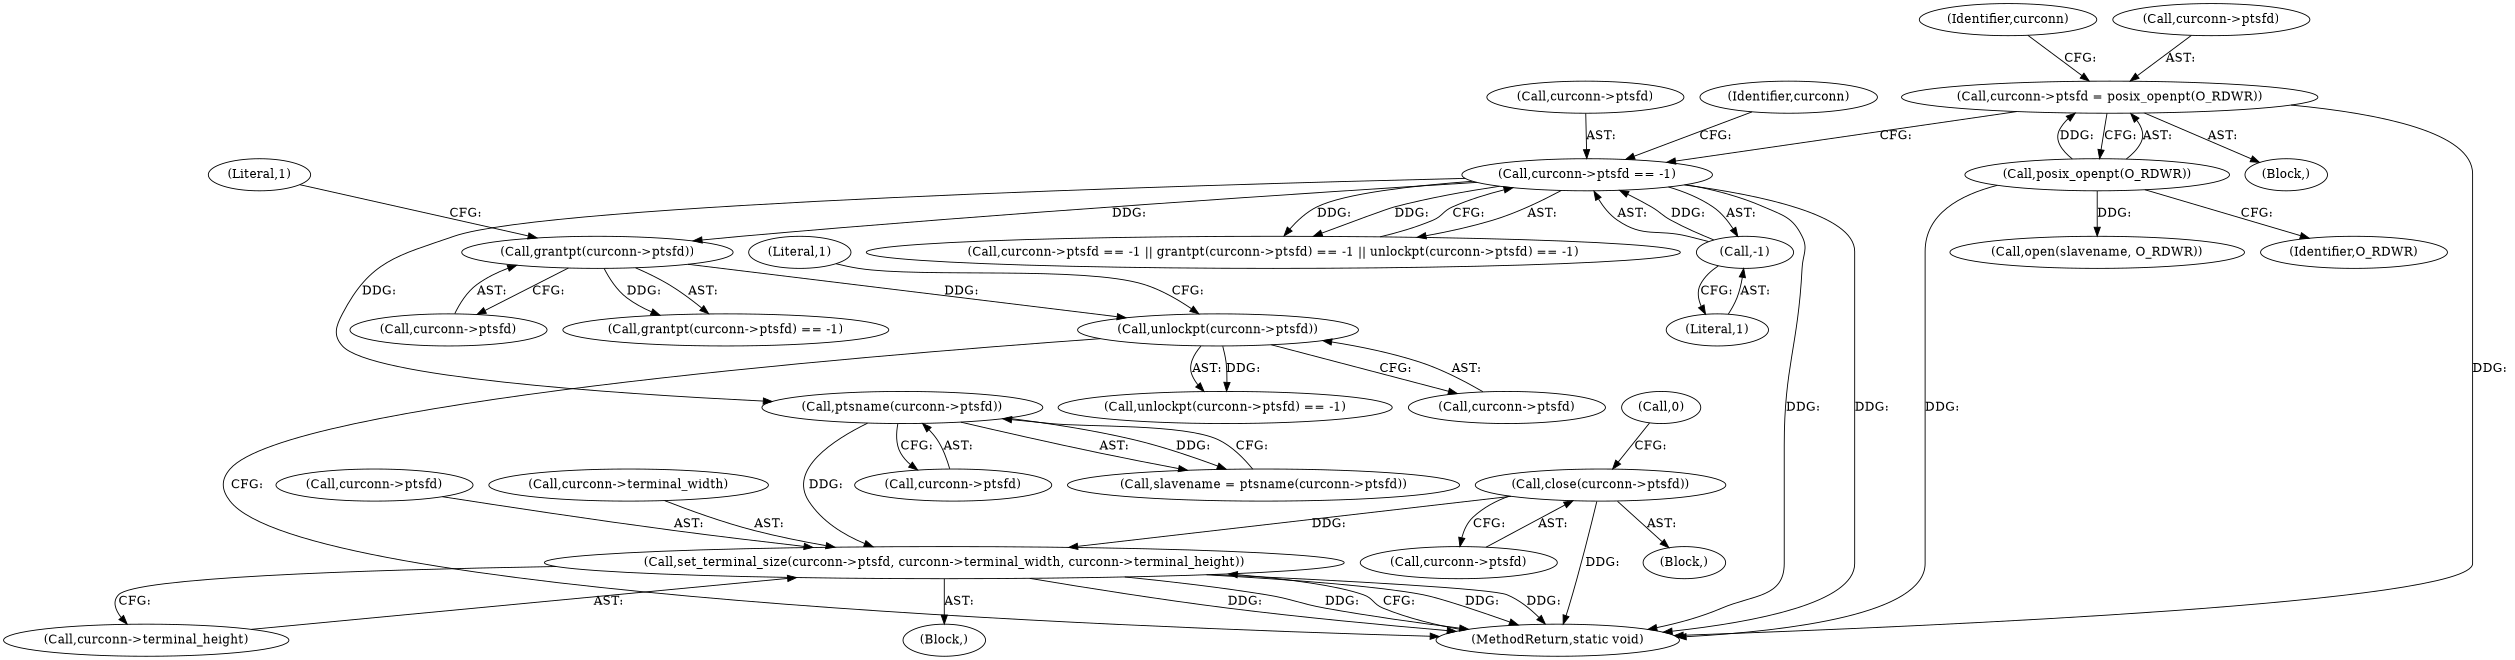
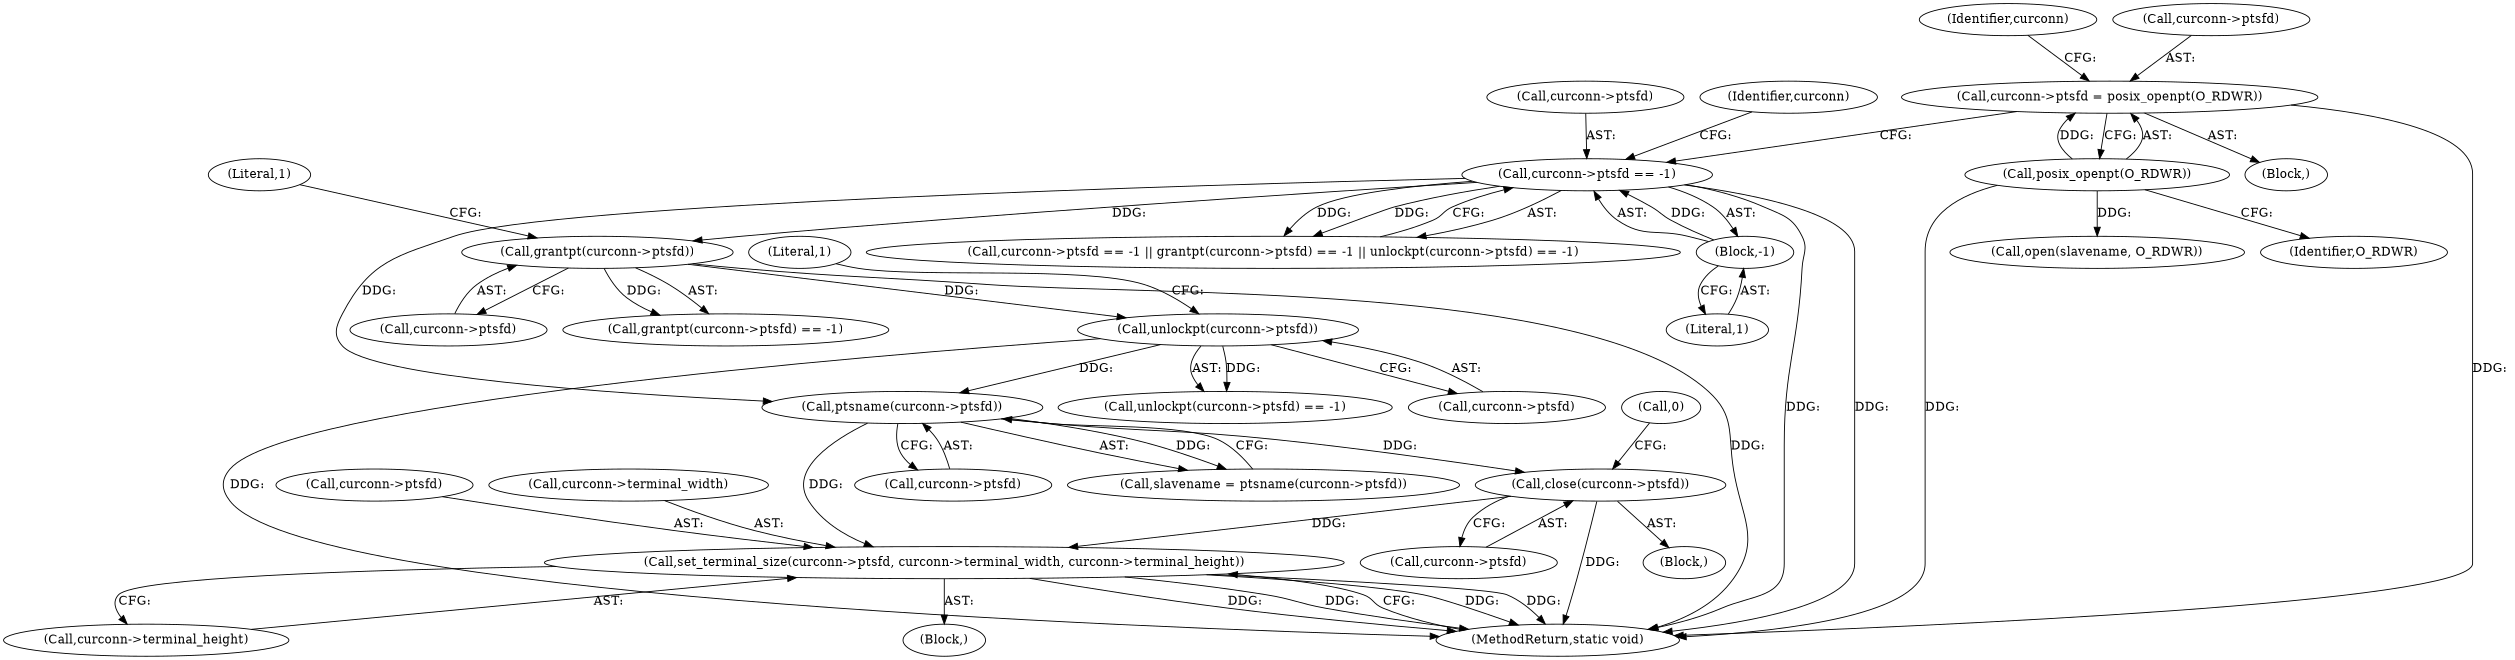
node "(Call,-1)": label "(Call,-1)" -> "(Block,-1)"
edge "(Call,grantpt(curconn->ptsfd))" -> "(MethodReturn,static void)": added, label "DDG:"
edge "(Call,unlockpt(curconn->ptsfd))" -> "(Call,ptsname(curconn->ptsfd))": added, label "DDG:"
edge "(Call,ptsname(curconn->ptsfd))" -> "(Call,close(curconn->ptsfd))": added, label "DDG:"
edge "(Call,unlockpt(curconn->ptsfd))" -> "(MethodReturn,static void)": label "CFG: " -> "DDG: "
